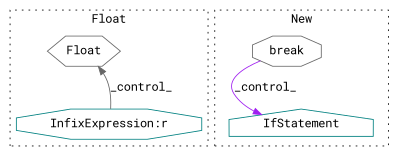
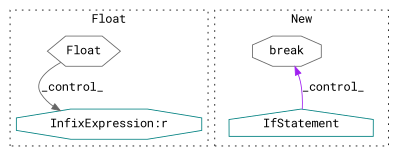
edge "break" -> "IfStatement": reversed
edge "InfixExpression:r" -> "Float": reversed
